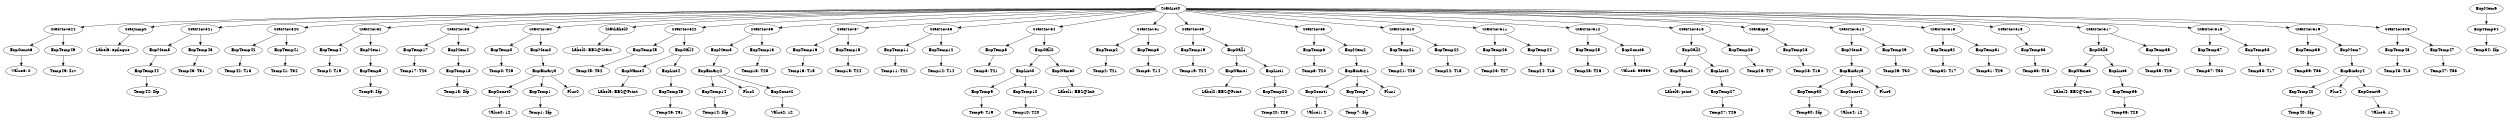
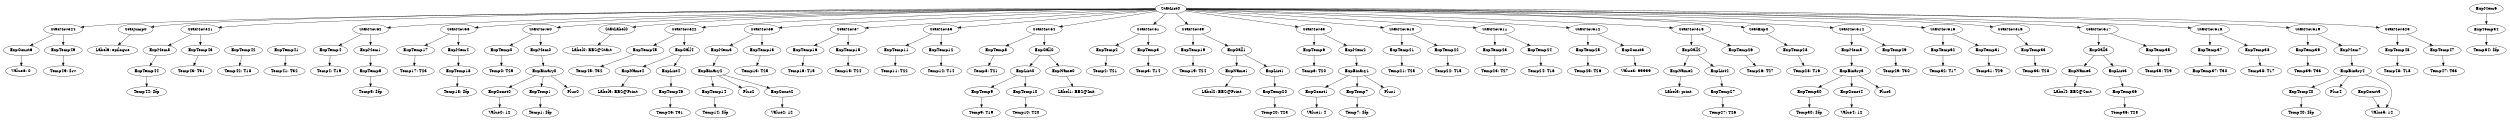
node "StatMove20": removed
node "Temp37: T30": label "Temp37: T30" -> "ExpTemp37: T30"
edge "ExpBinary4" -> "ExpConst5": now "ExpBinary4" -> "Value5: 12"
